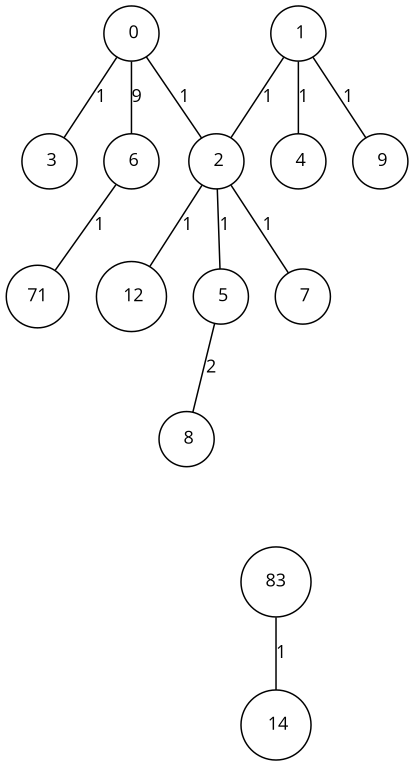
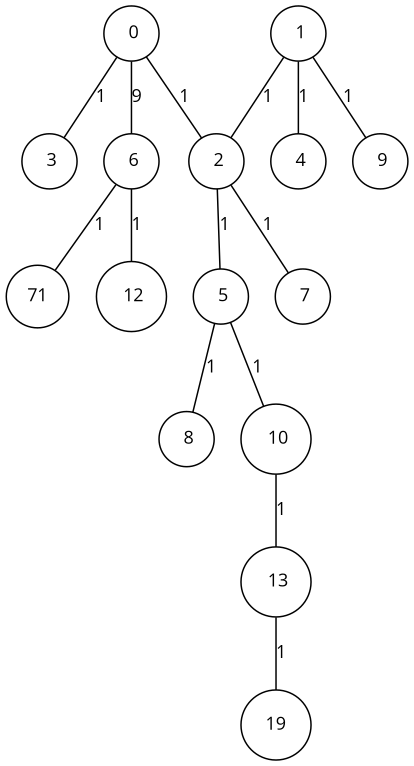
edge "2" -- "12": now "6" -- "12"
edge "5" -- "8": label "2" -> "1"
node "10": added
node "83": label "83" -> "13"
node "14": label "14" -> "19"
